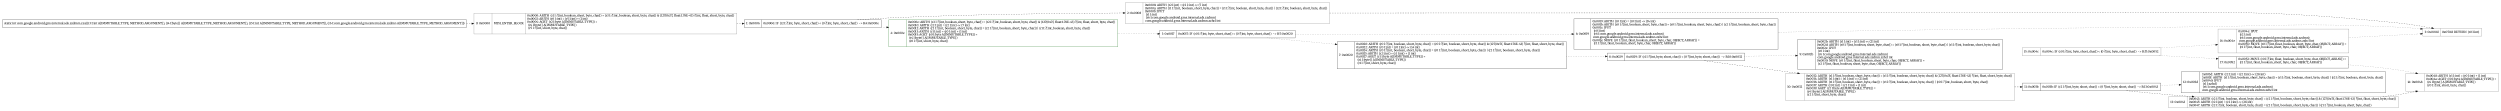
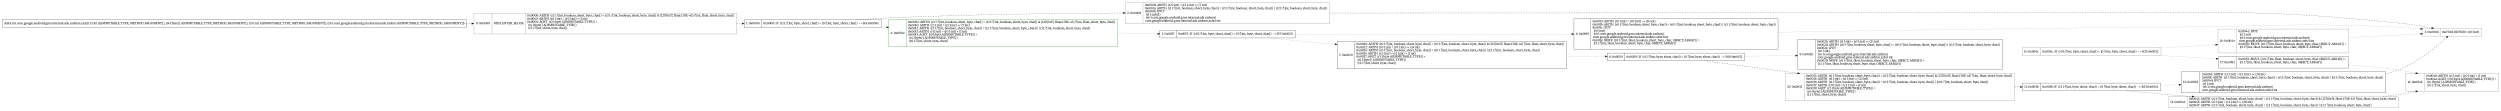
node "2: 0x0008": text "(r1 I:int)" -> "(r1 I:zzhcl)"
node "6: 0x0019": text "0x001c: IPUT" -> "8x001c: IPUT"
edge "12: 0x003d" -> "3: 0x000d": added
node "12: 0x003d": text "(r1 I:zzhcl)" -> "(r1 I:int)"
